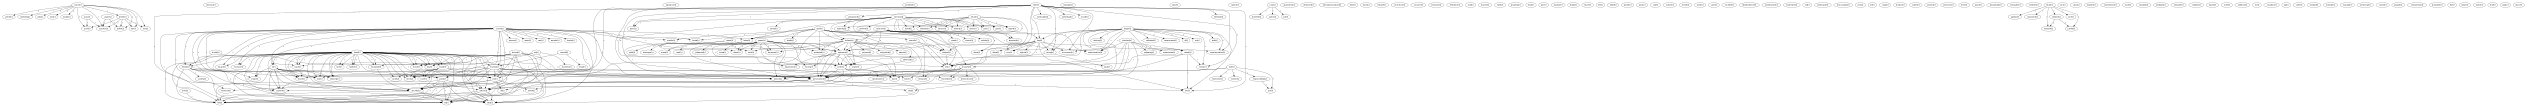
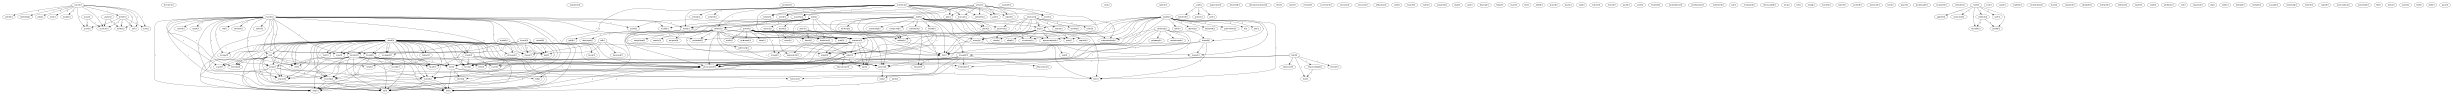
edge "compound(1)" -> "majority(2)": now "mormon(3)" -> "majority(2)"
edge "church(2)" -> "anyone(1)": added, label "1"
edge "escalated(1)" -> "security(2)": now "threat(7)" -> "security(2)"
